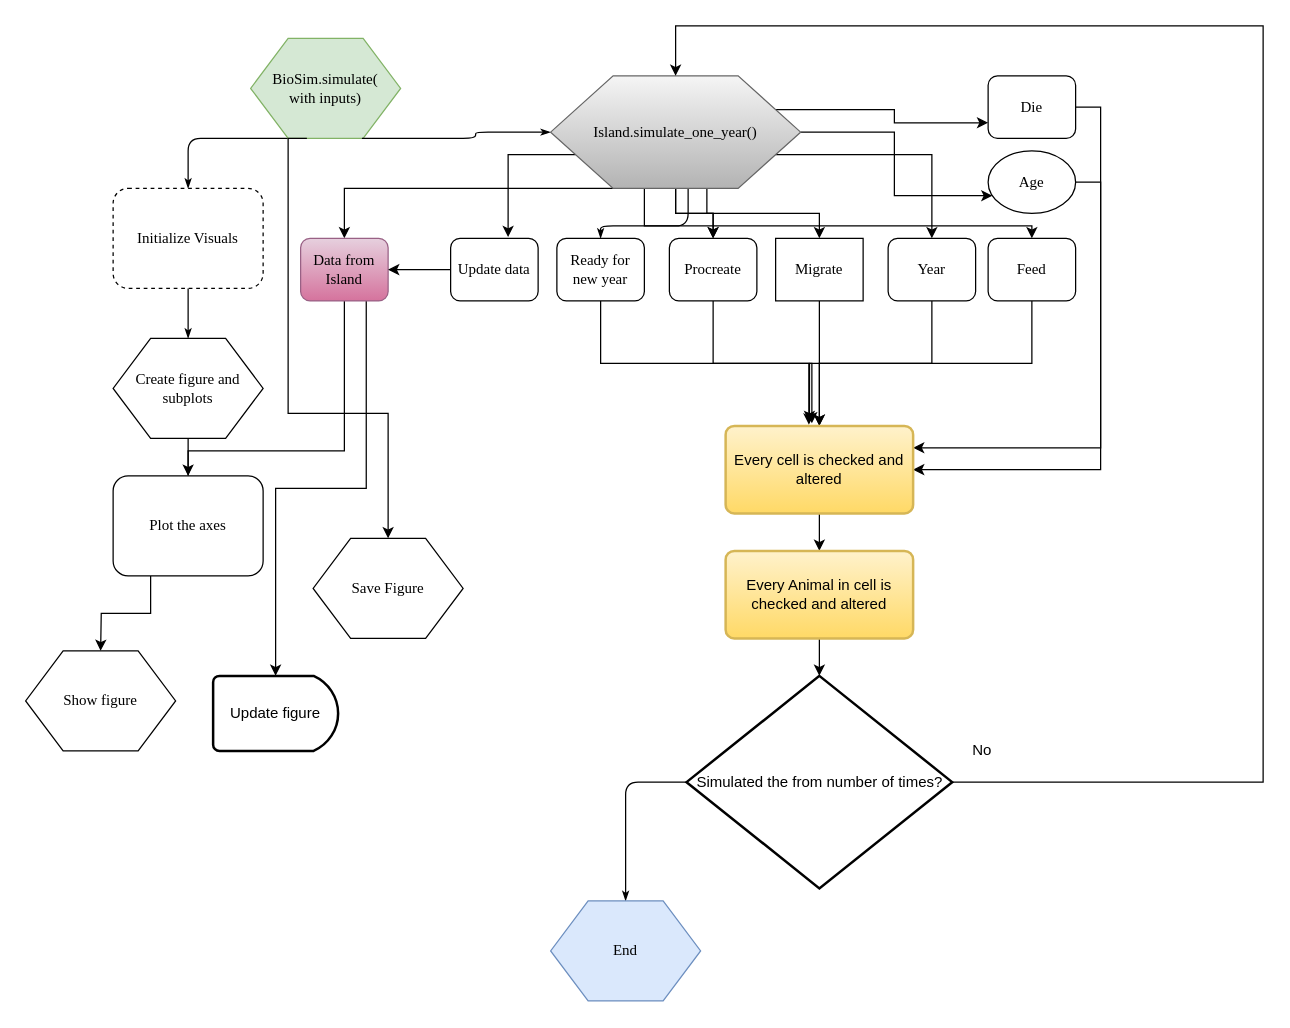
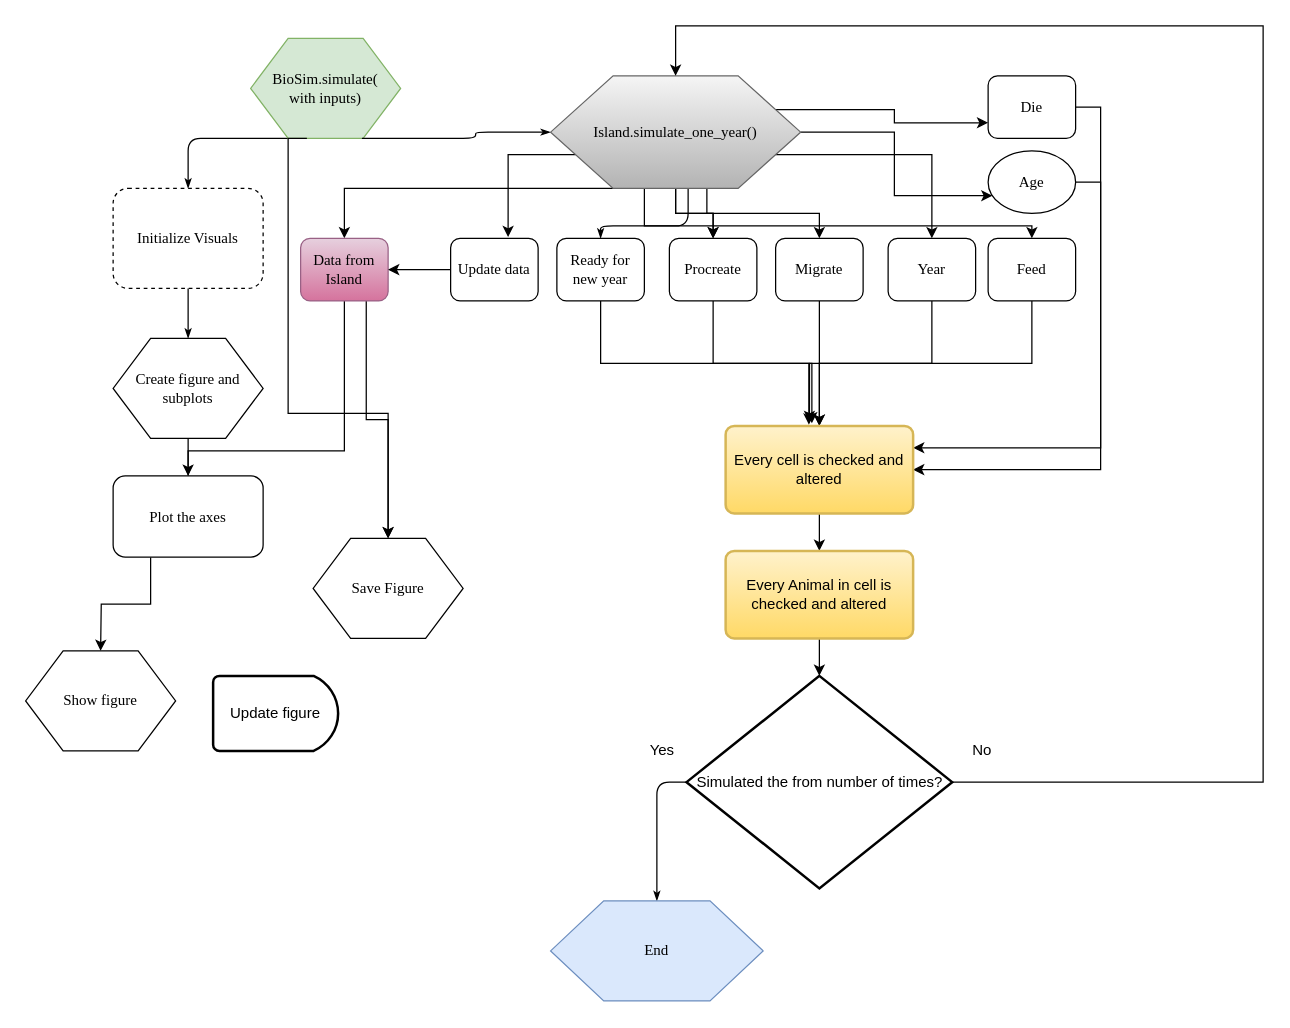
node "Migrate": shape rectangle -> rounded rectangle
edge "Data from Island" -> "Update figure": now "Data from Island" -> "Save Figure"
node "Plot the axes": size 150x100 -> 150x81
node "Yes": added
node "End": size 150x100 -> 213x100
